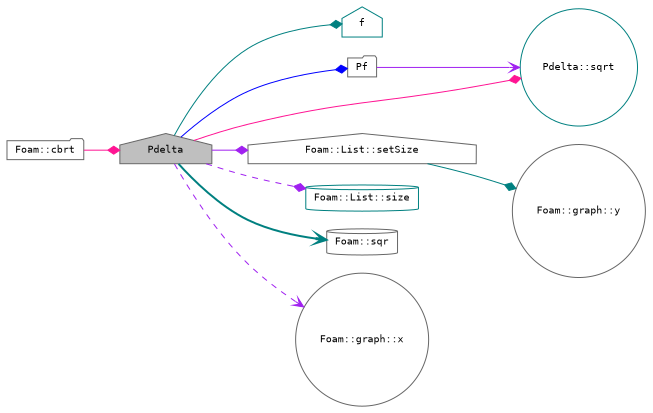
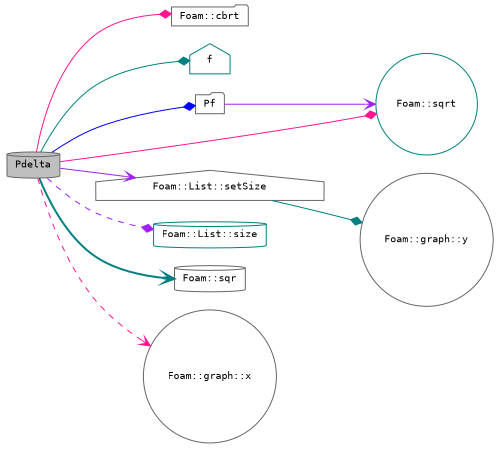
node "Pdelta::sqrt": label "Pdelta::sqrt" -> "Foam::sqrt"
edge "Foam::cbrt" -> "Pdelta": reversed
node "Pdelta": shape house -> cylinder
edge "Pdelta" -> "Foam::List::setSize": arrowhead diamond -> vee
edge "Pdelta" -> "Foam::graph::x": color purple -> deeppink
